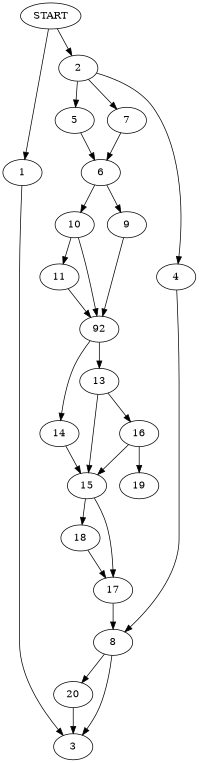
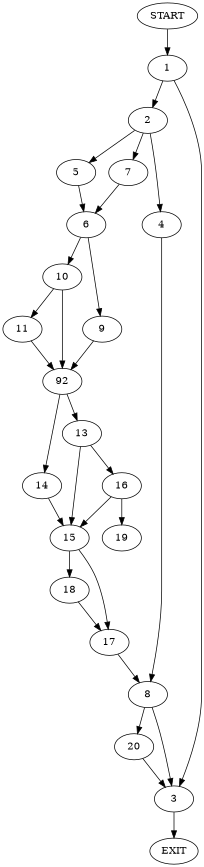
edge "START" -> "2": now "1" -> "2"
node "EXIT": added
